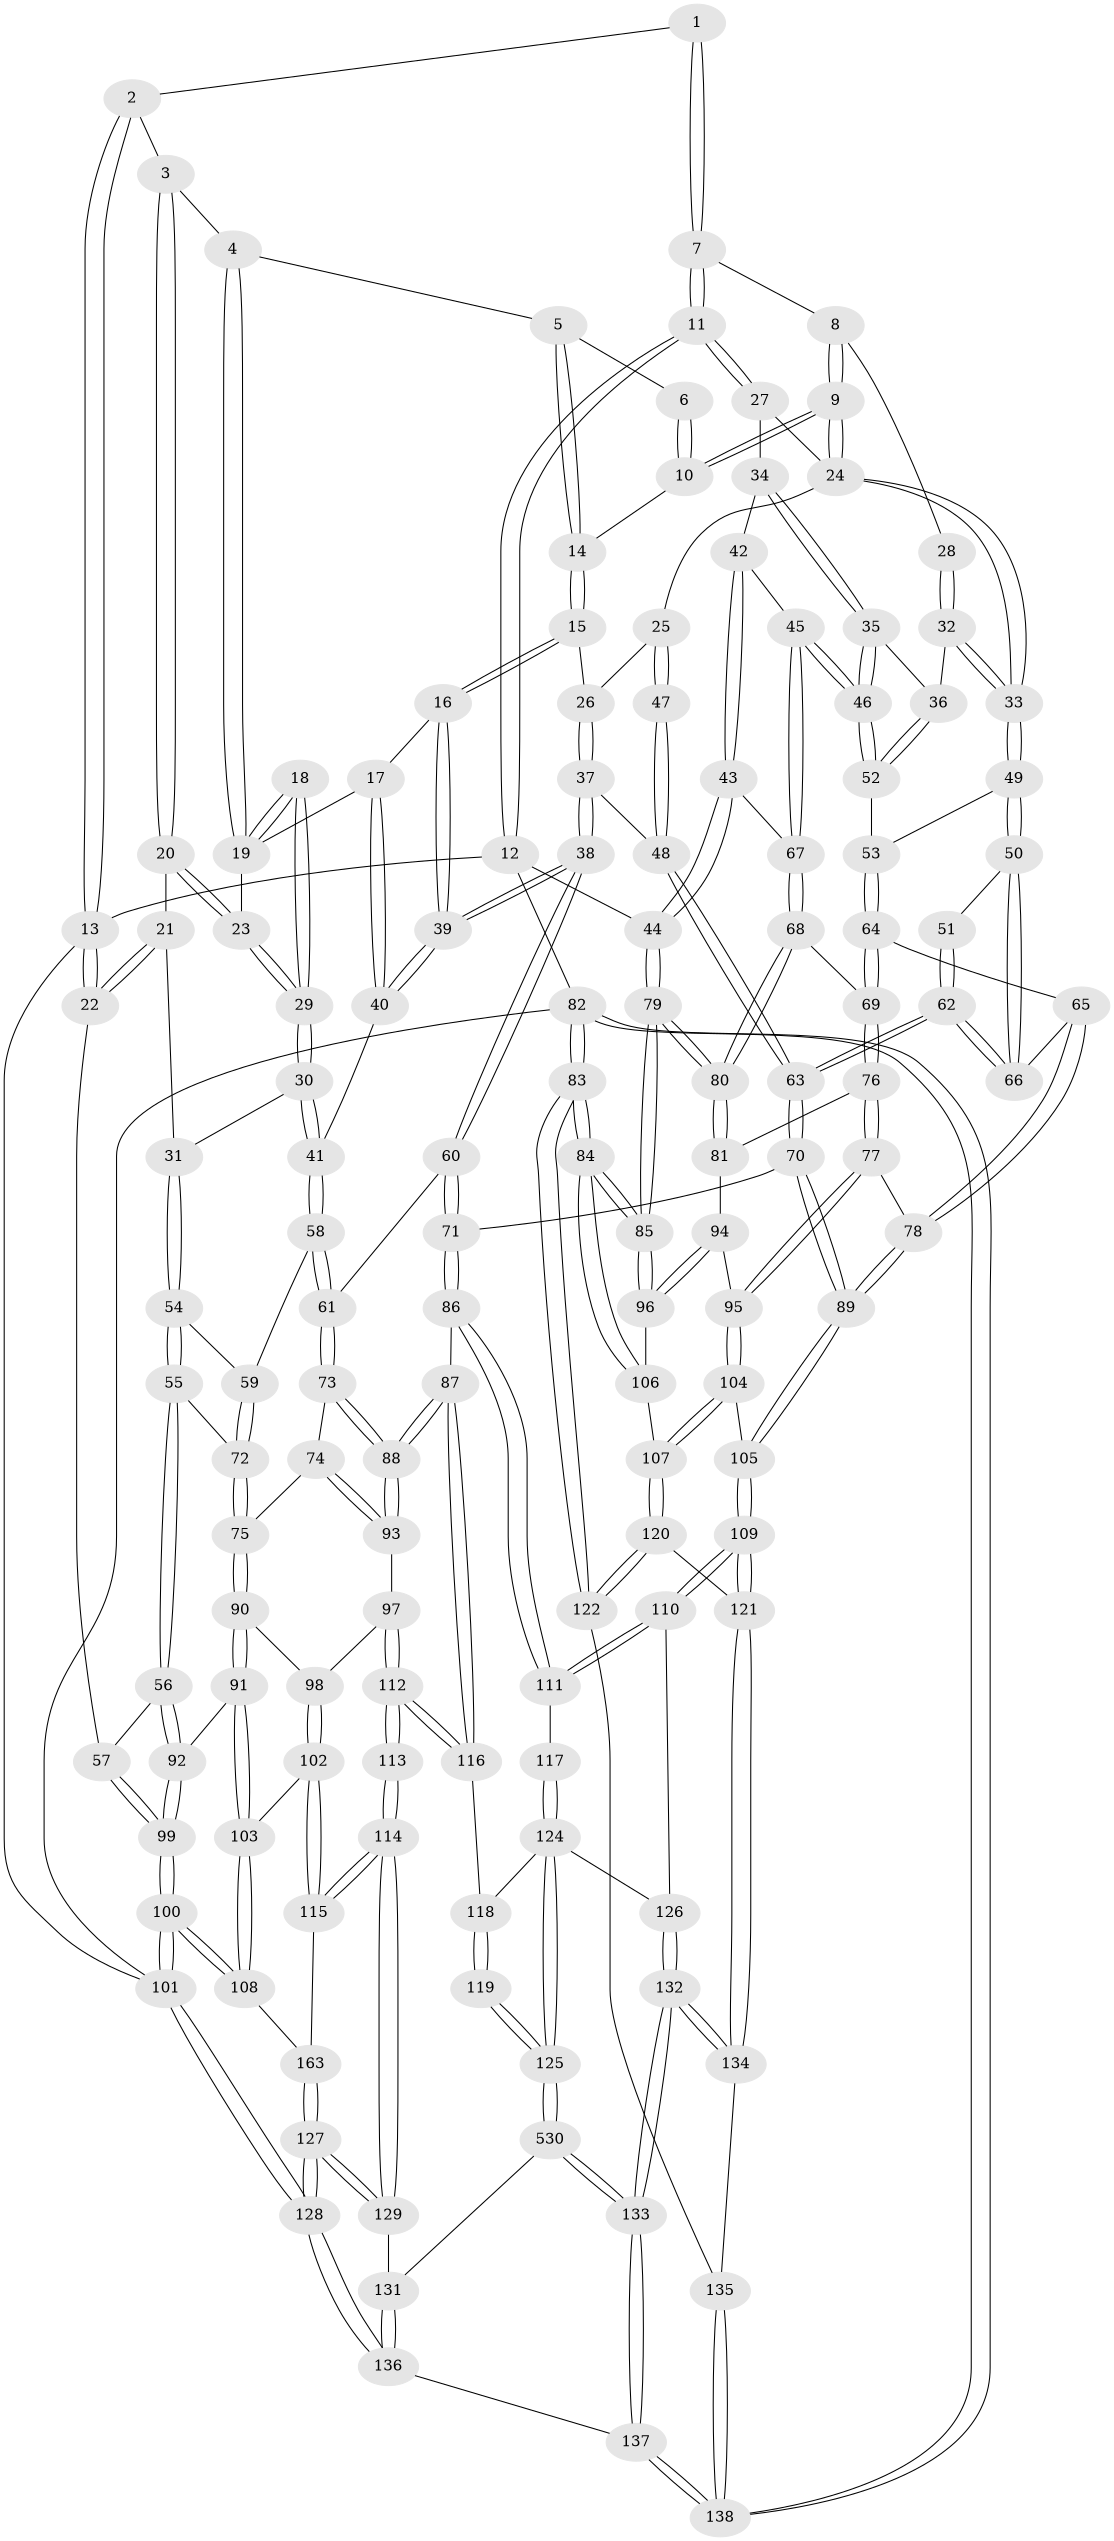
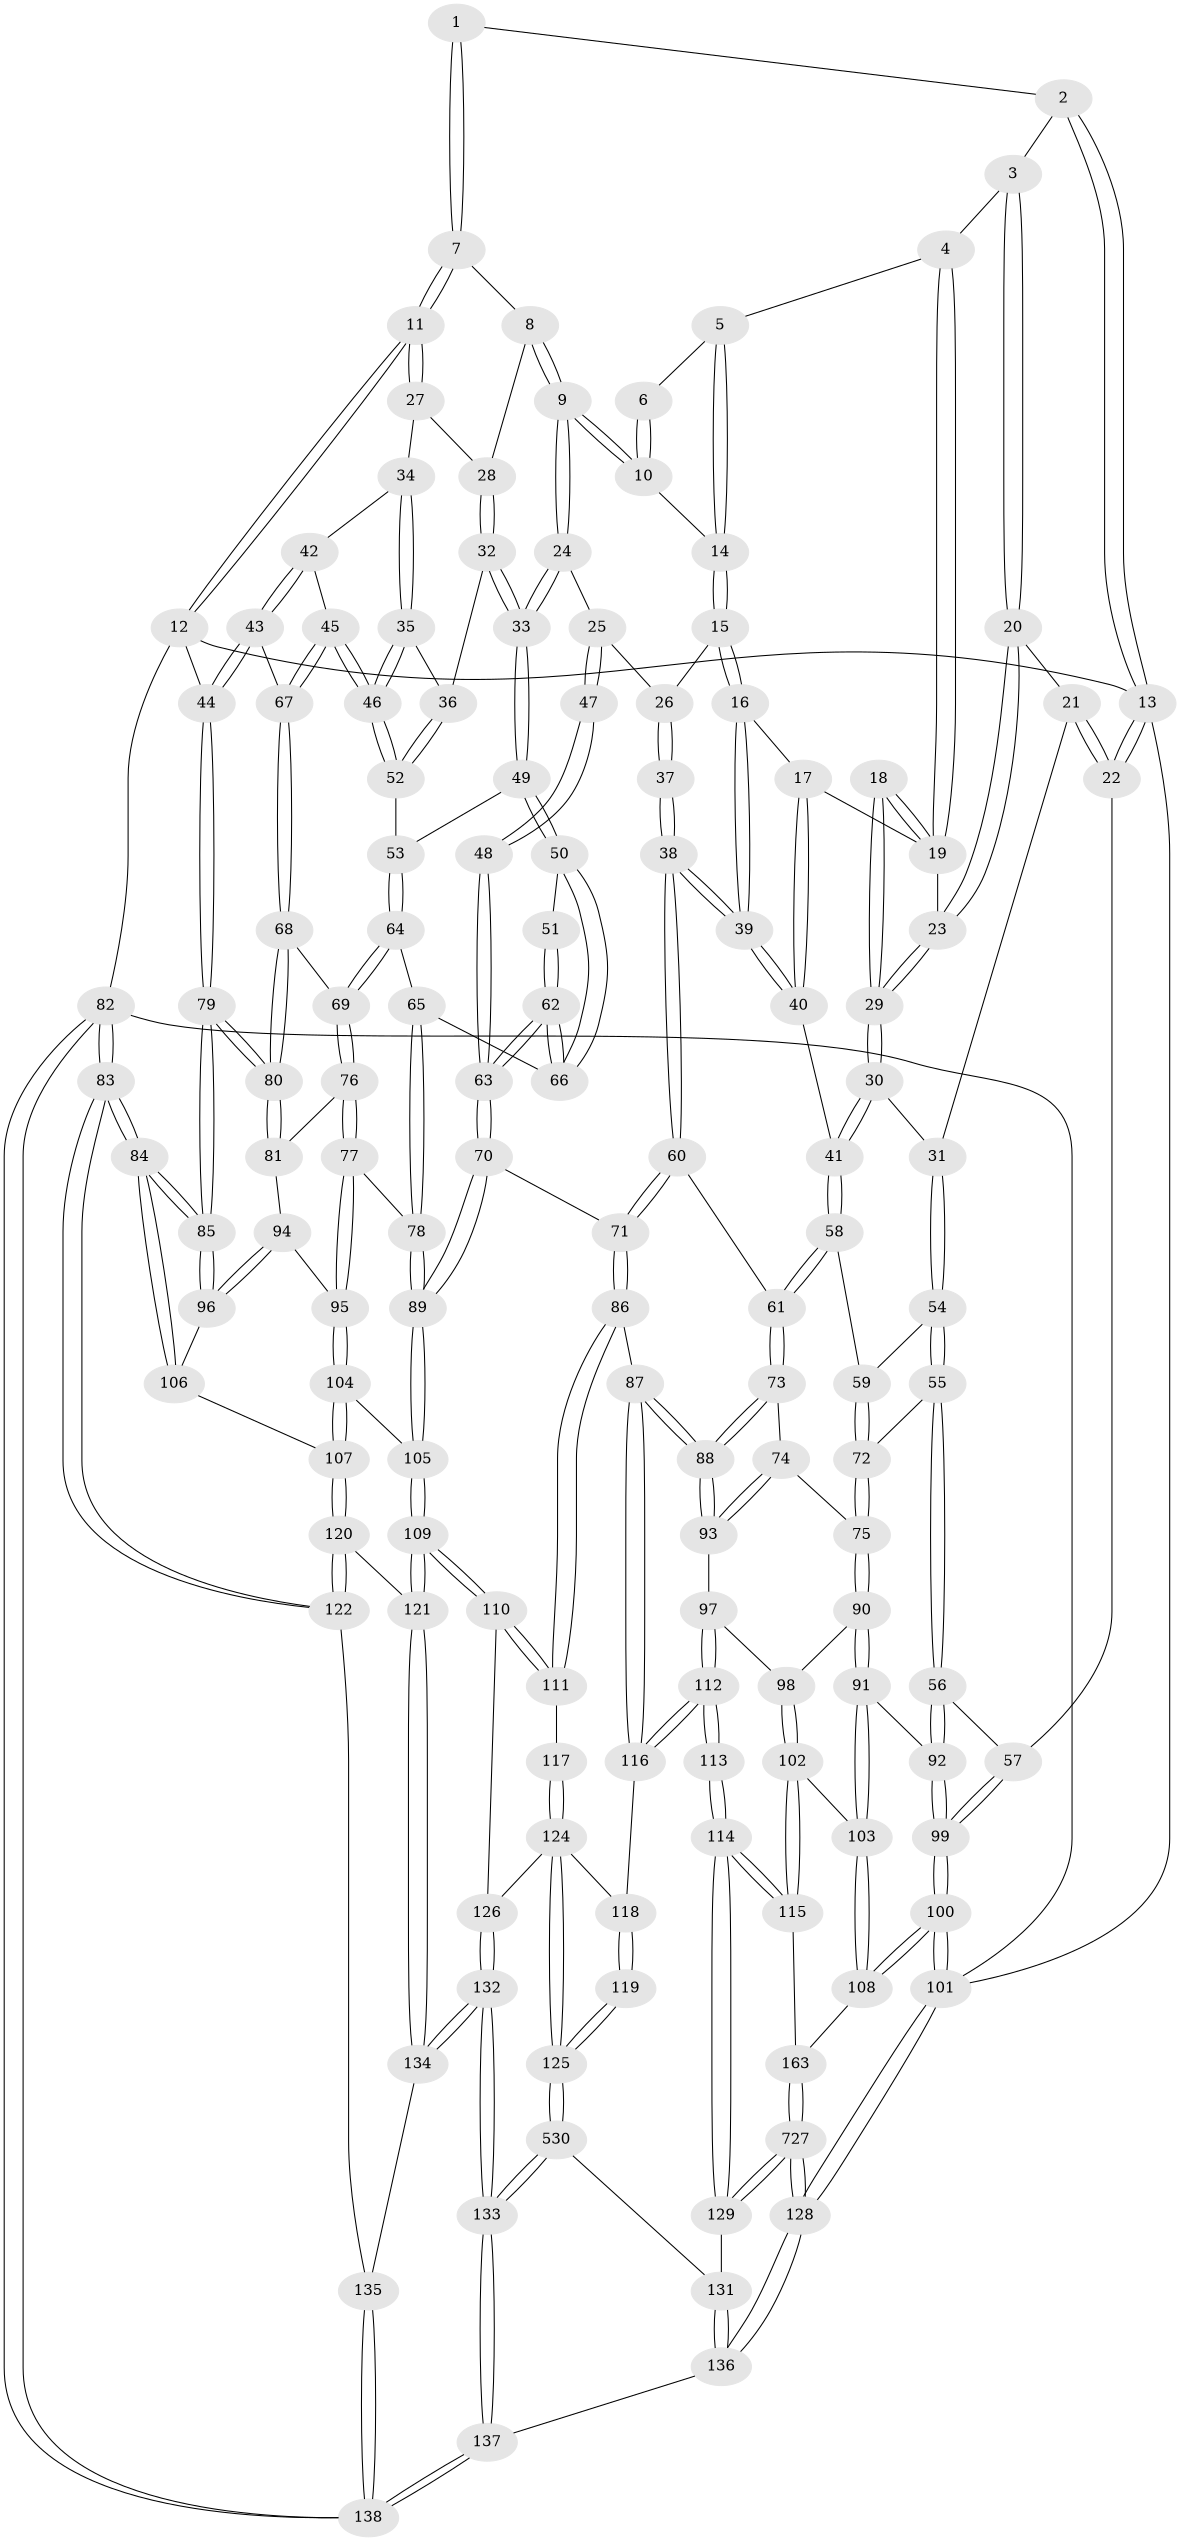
edge "27" -- "24": now "27" -- "28"
edge "37" -- "48": removed
node "127": label "127" -> "727"
